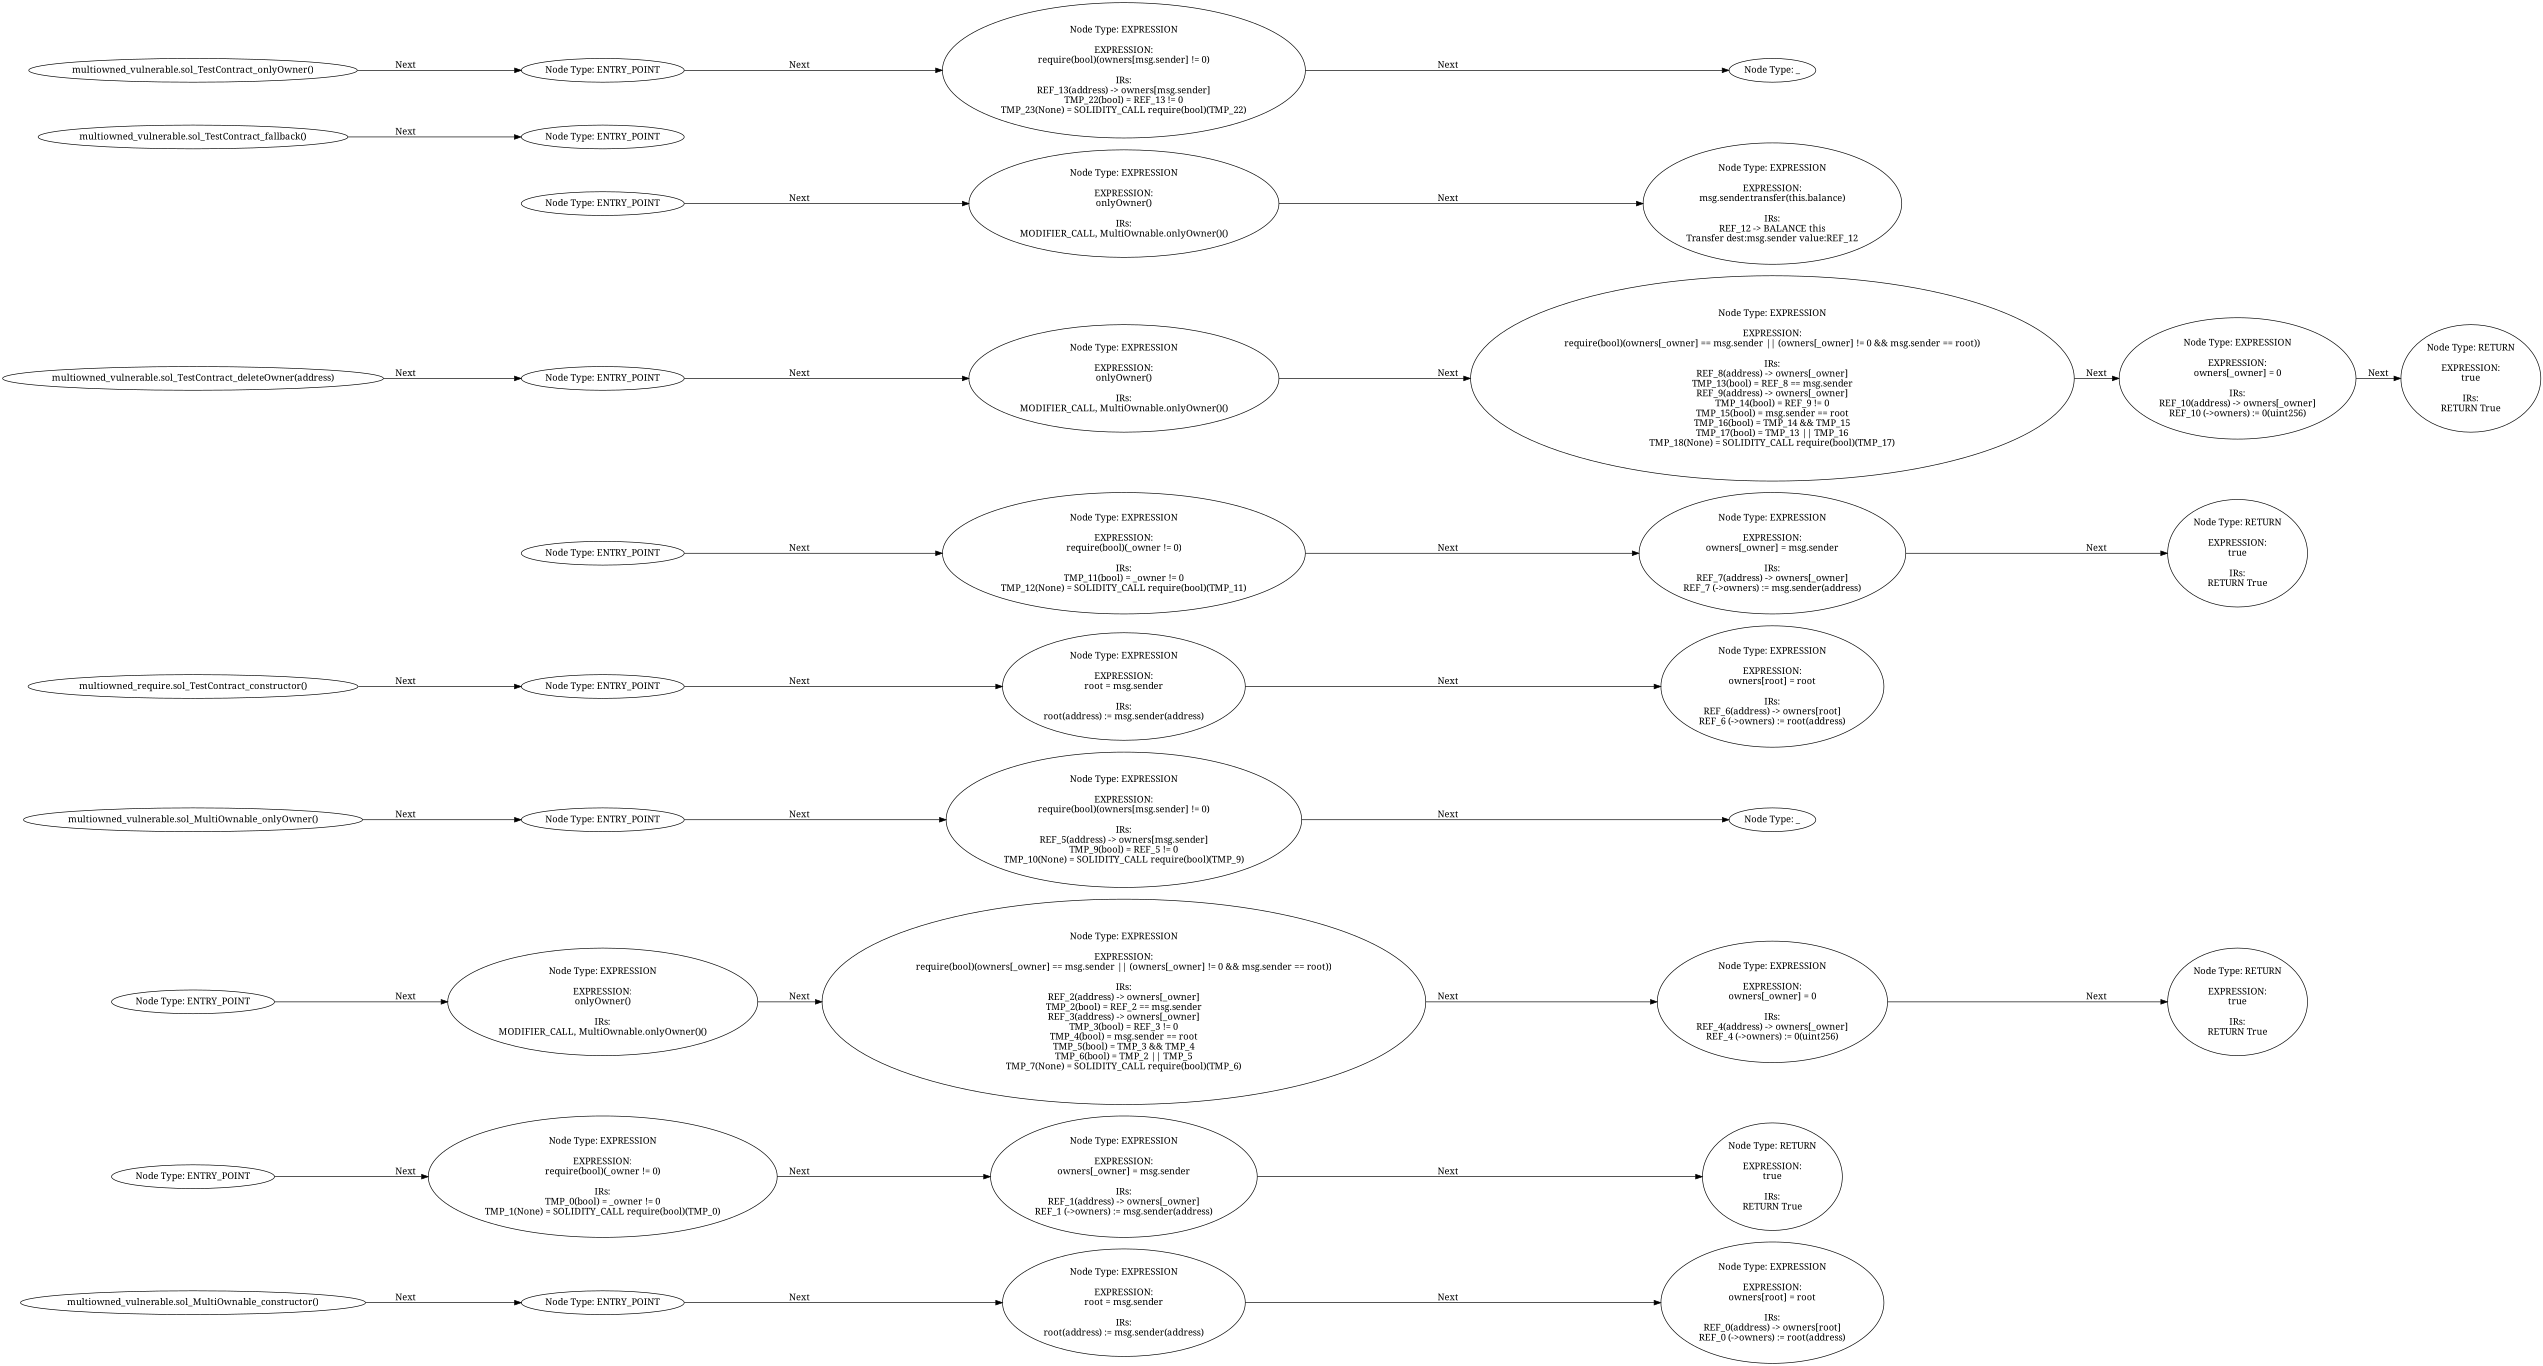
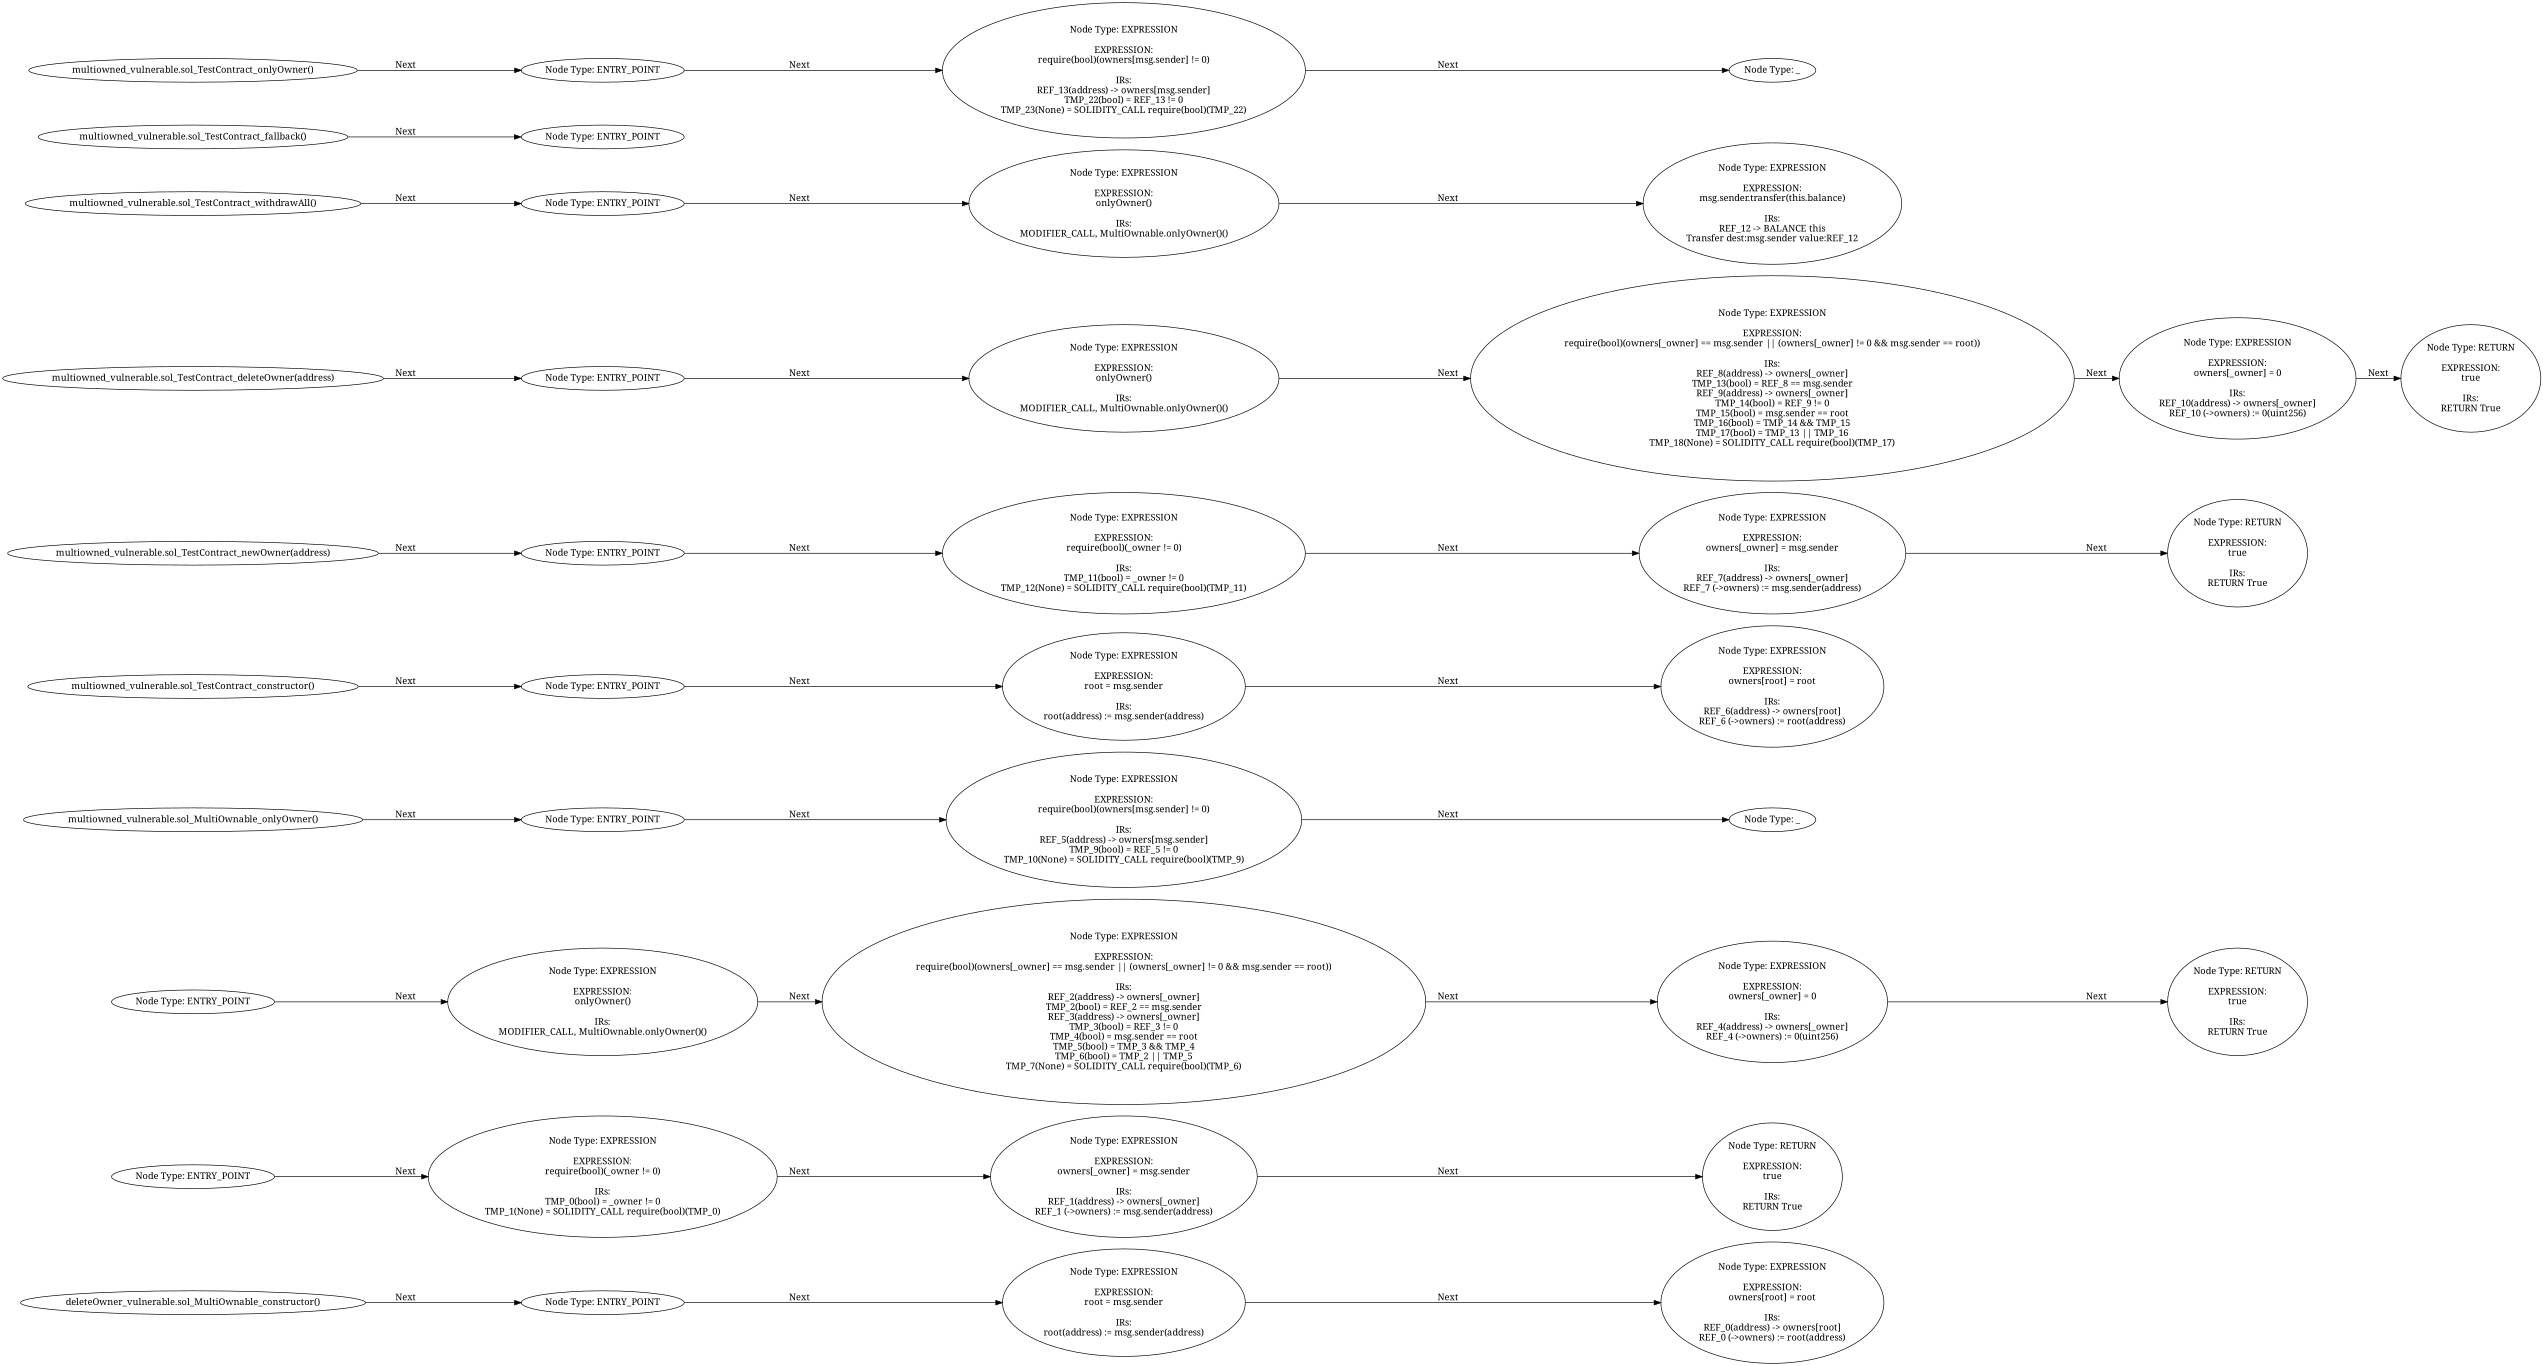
node "multiowned_vulnerable.sol_TestContract_withdrawAll()": added
node "multiowned_vulnerable.sol_TestContract_newOwner(address)": added
node "multiowned_require.sol_TestContract_constructor()": label "multiowned_require.sol_TestContract_constructor()" -> "multiowned_vulnerable.sol_TestContract_constructor()"
node "multiowned_vulnerable.sol_MultiOwnable_constructor()": label "multiowned_vulnerable.sol_MultiOwnable_constructor()" -> "deleteOwner_vulnerable.sol_MultiOwnable_constructor()"
